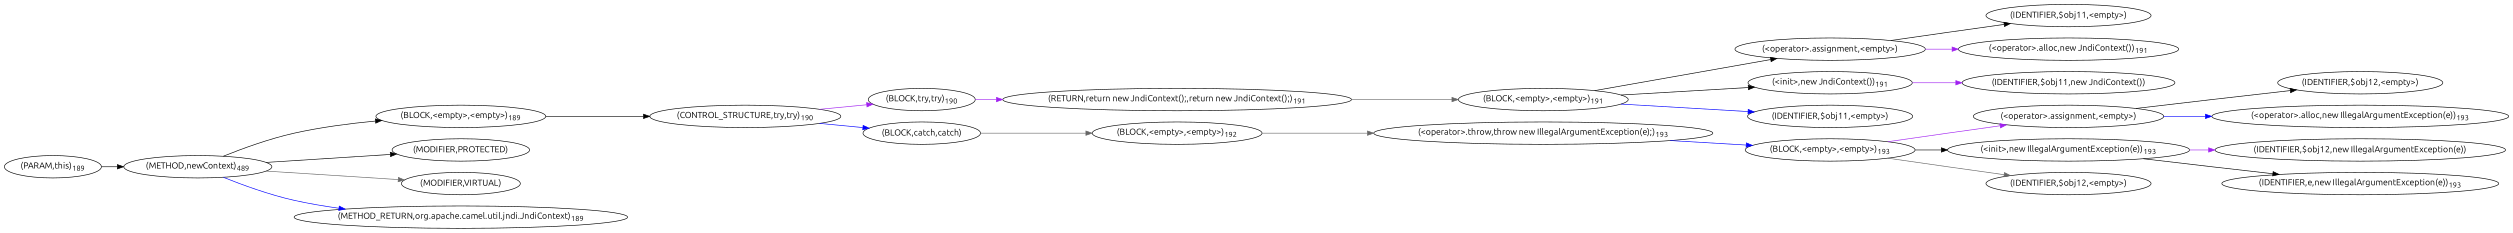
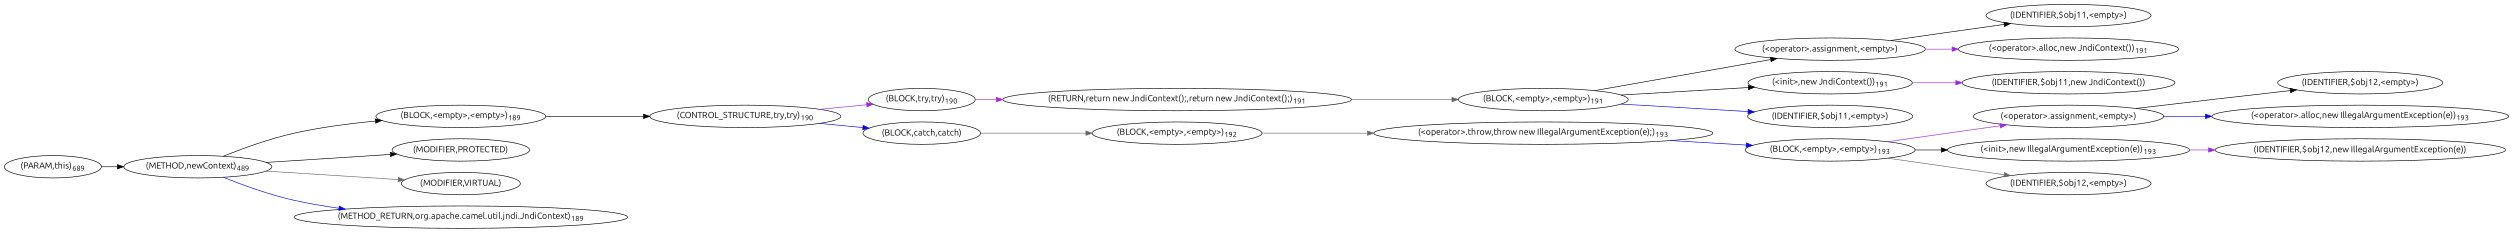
node "(PARAM,this)": text "189" -> "689"
node "(IDENTIFIER,e,new IllegalArgumentException(e))": removed
